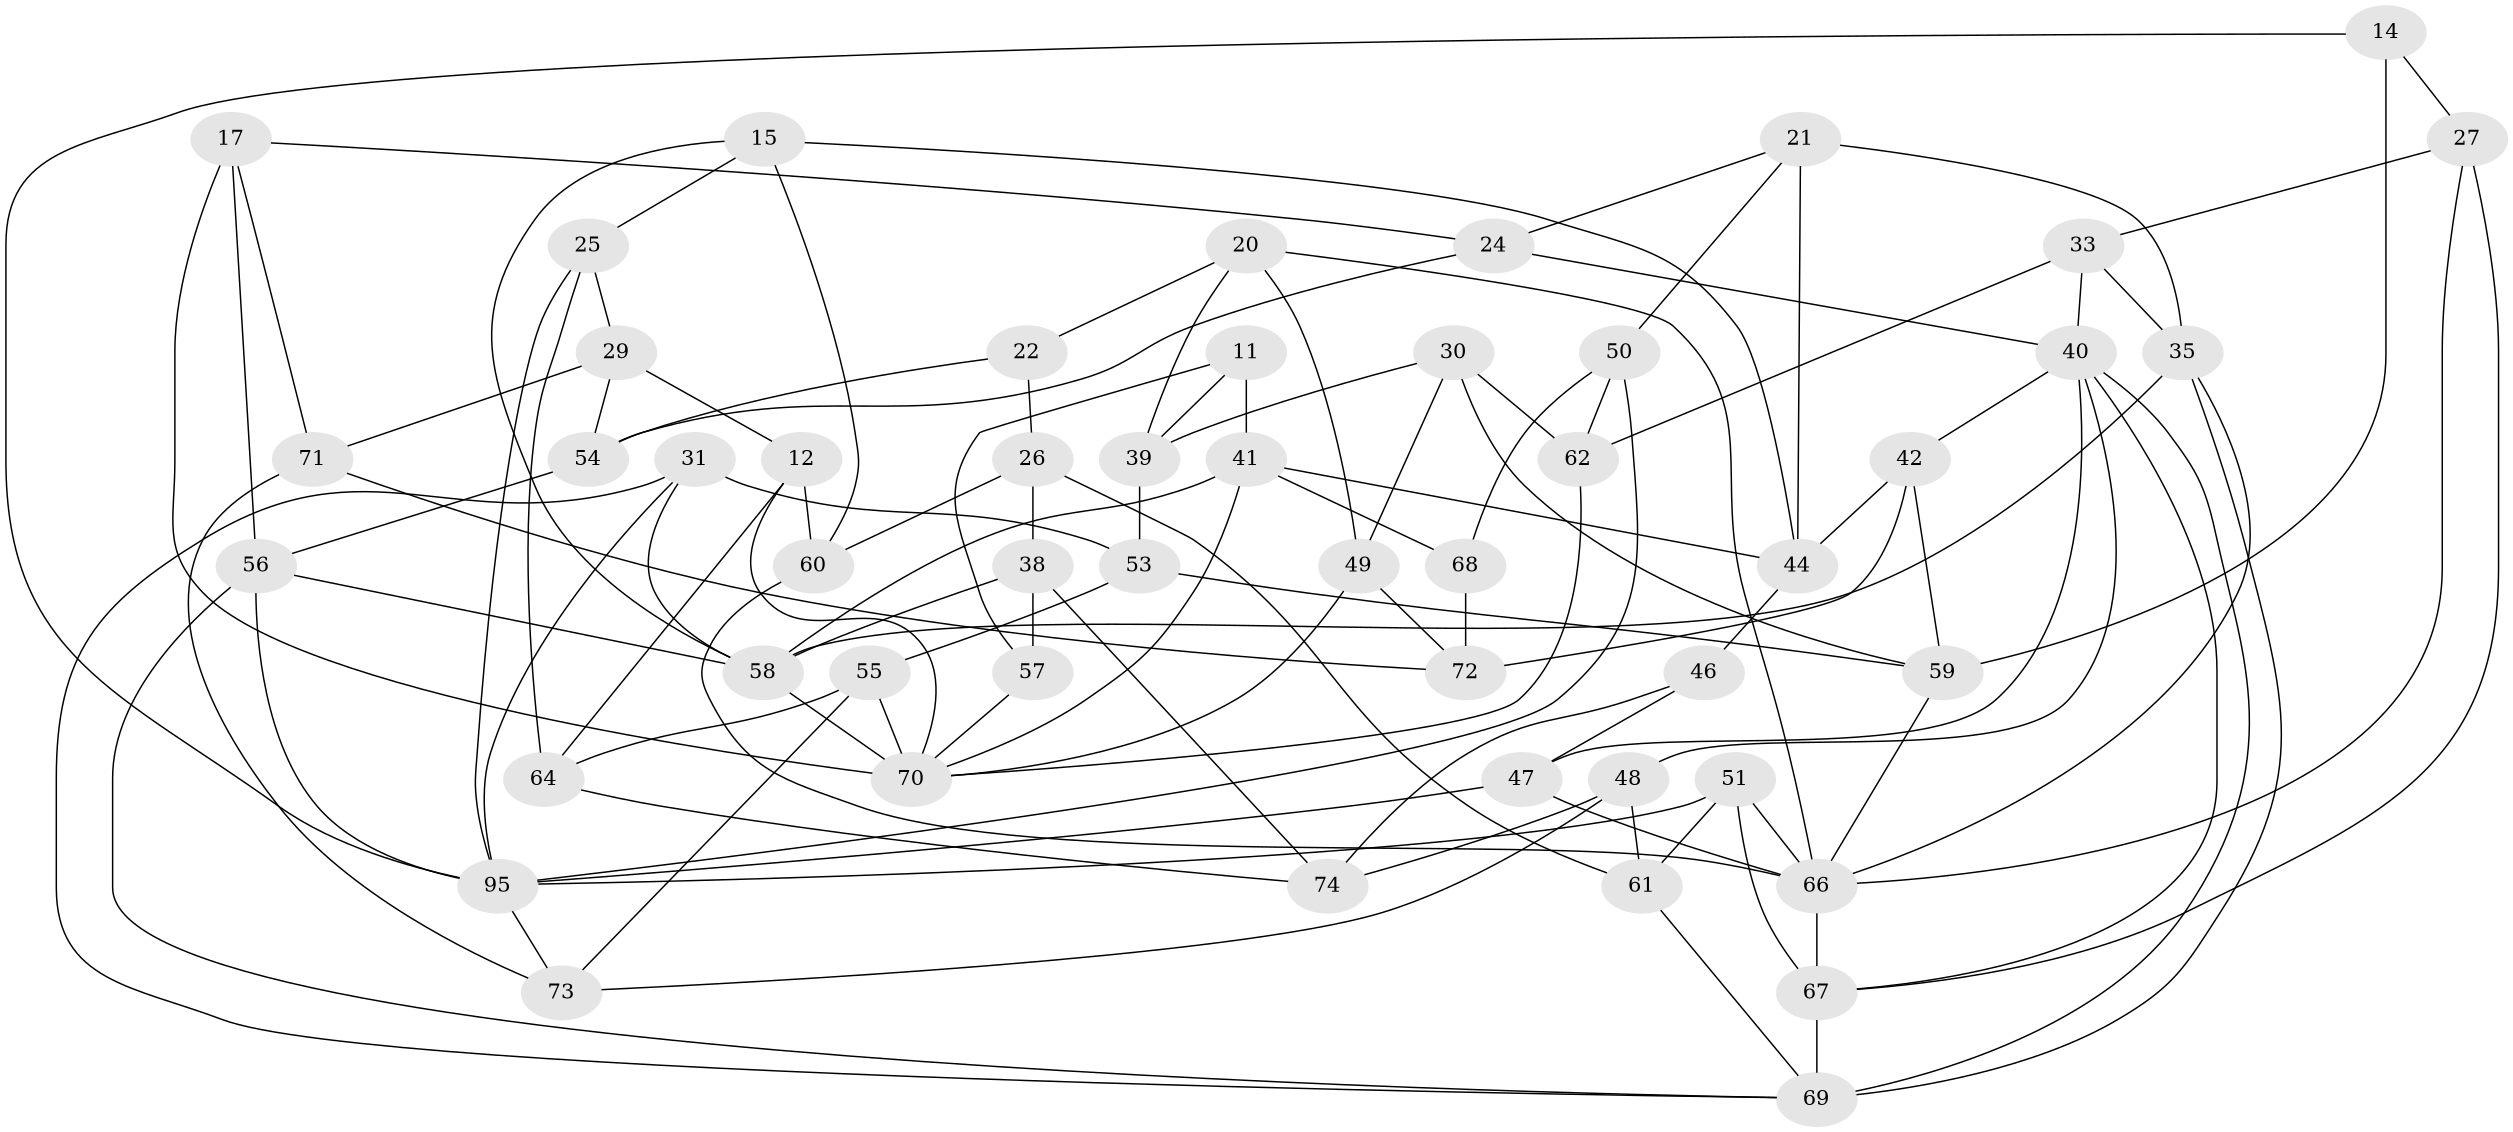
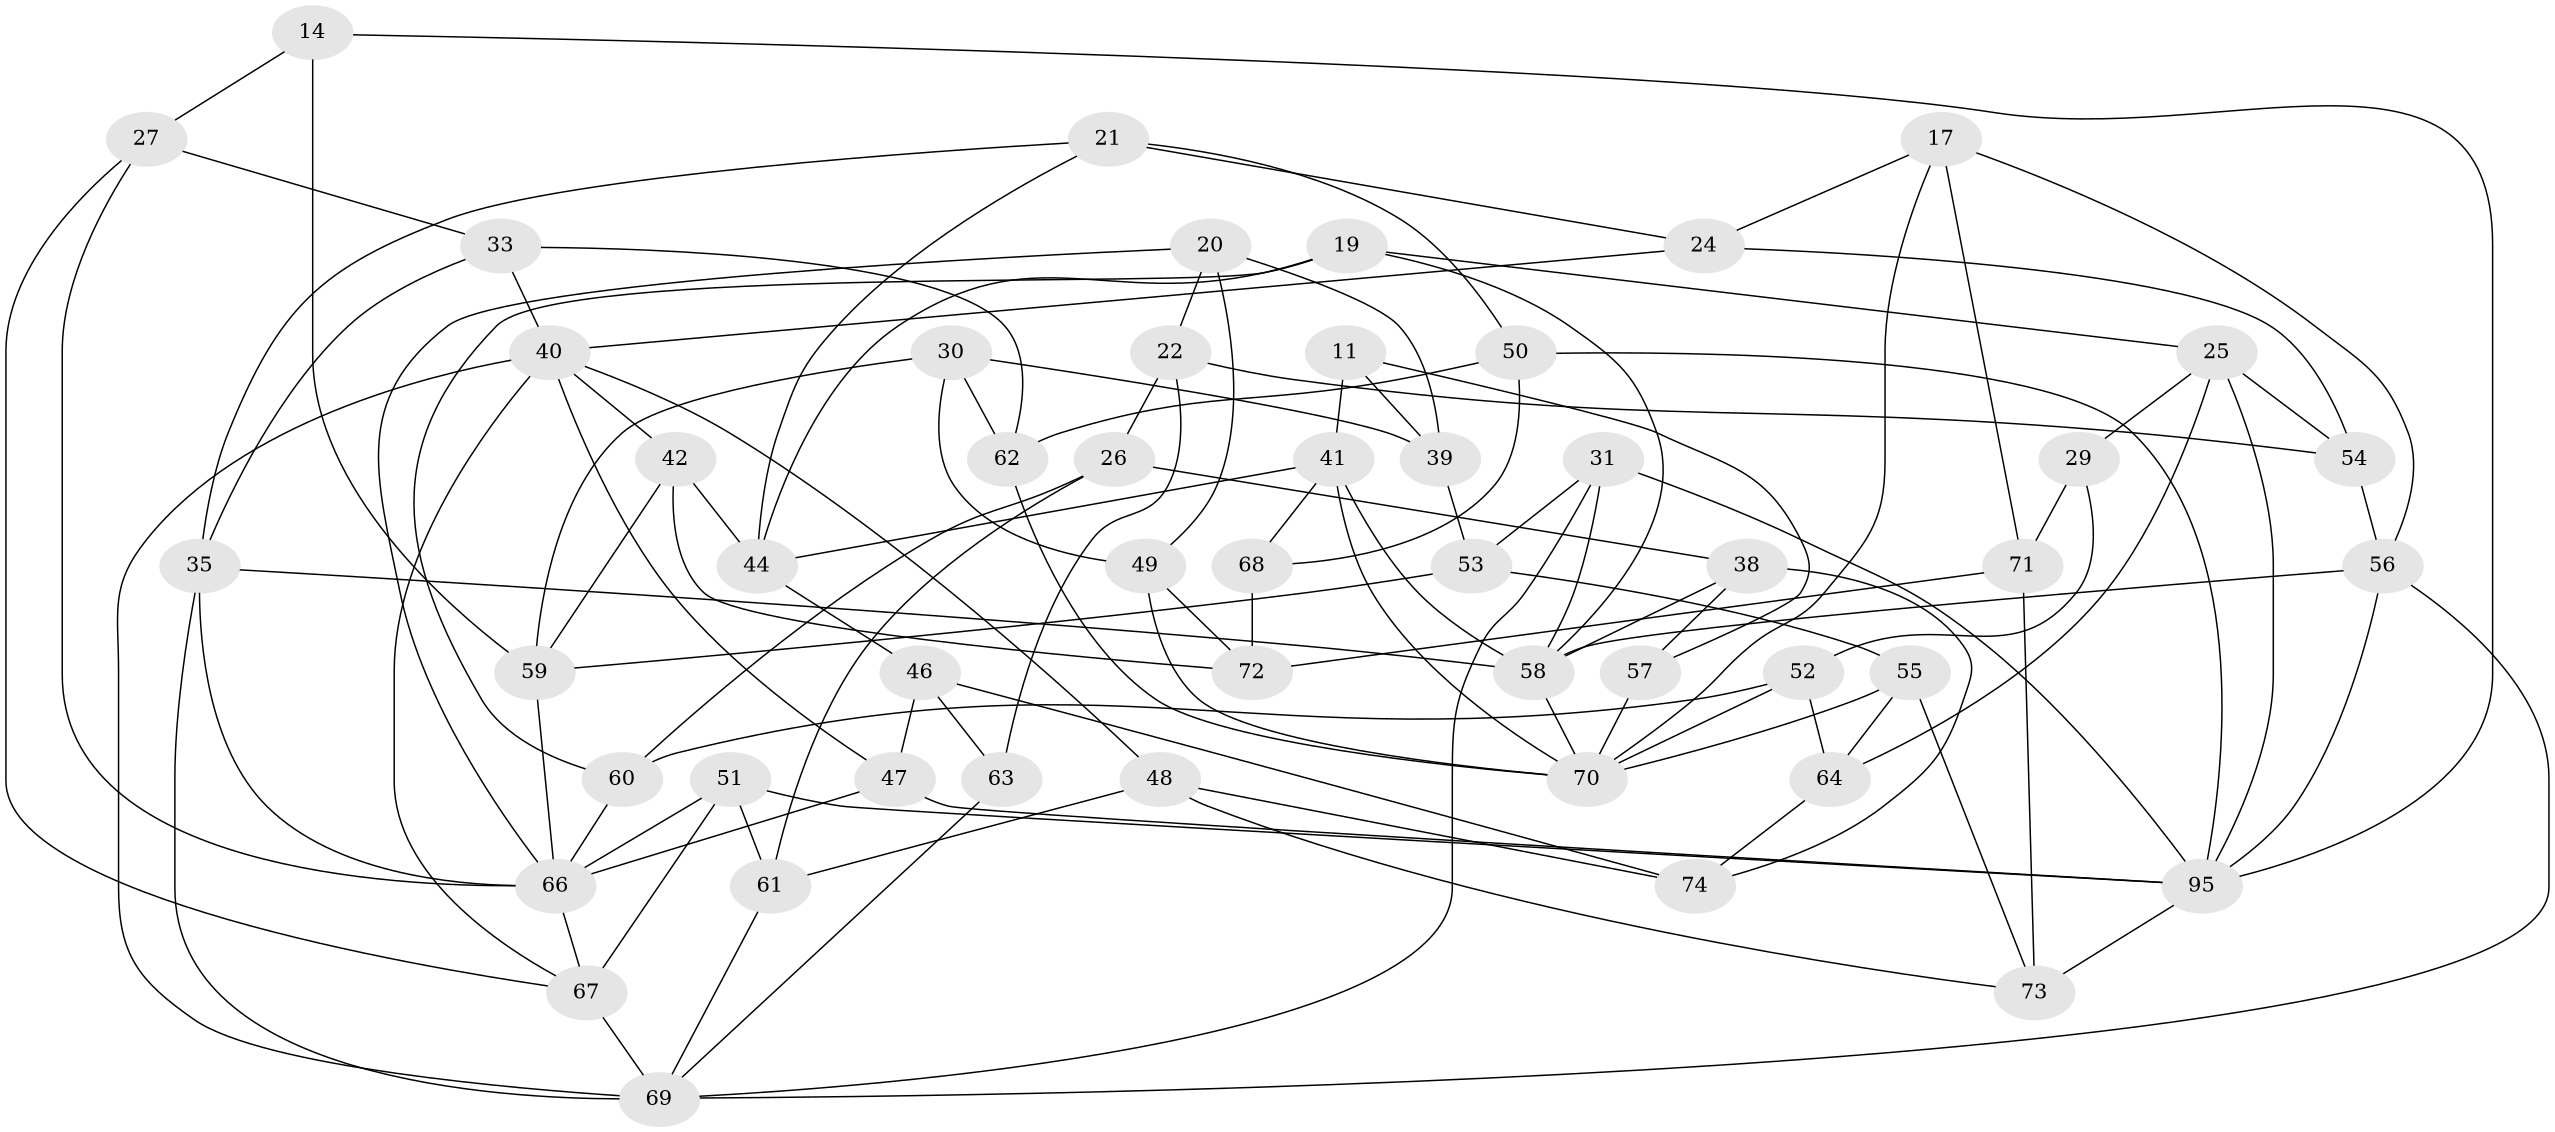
node "15": label "15" -> "19"
edge "29" -- "54": now "25" -- "54"
node "12": label "12" -> "52"
node "63": added
